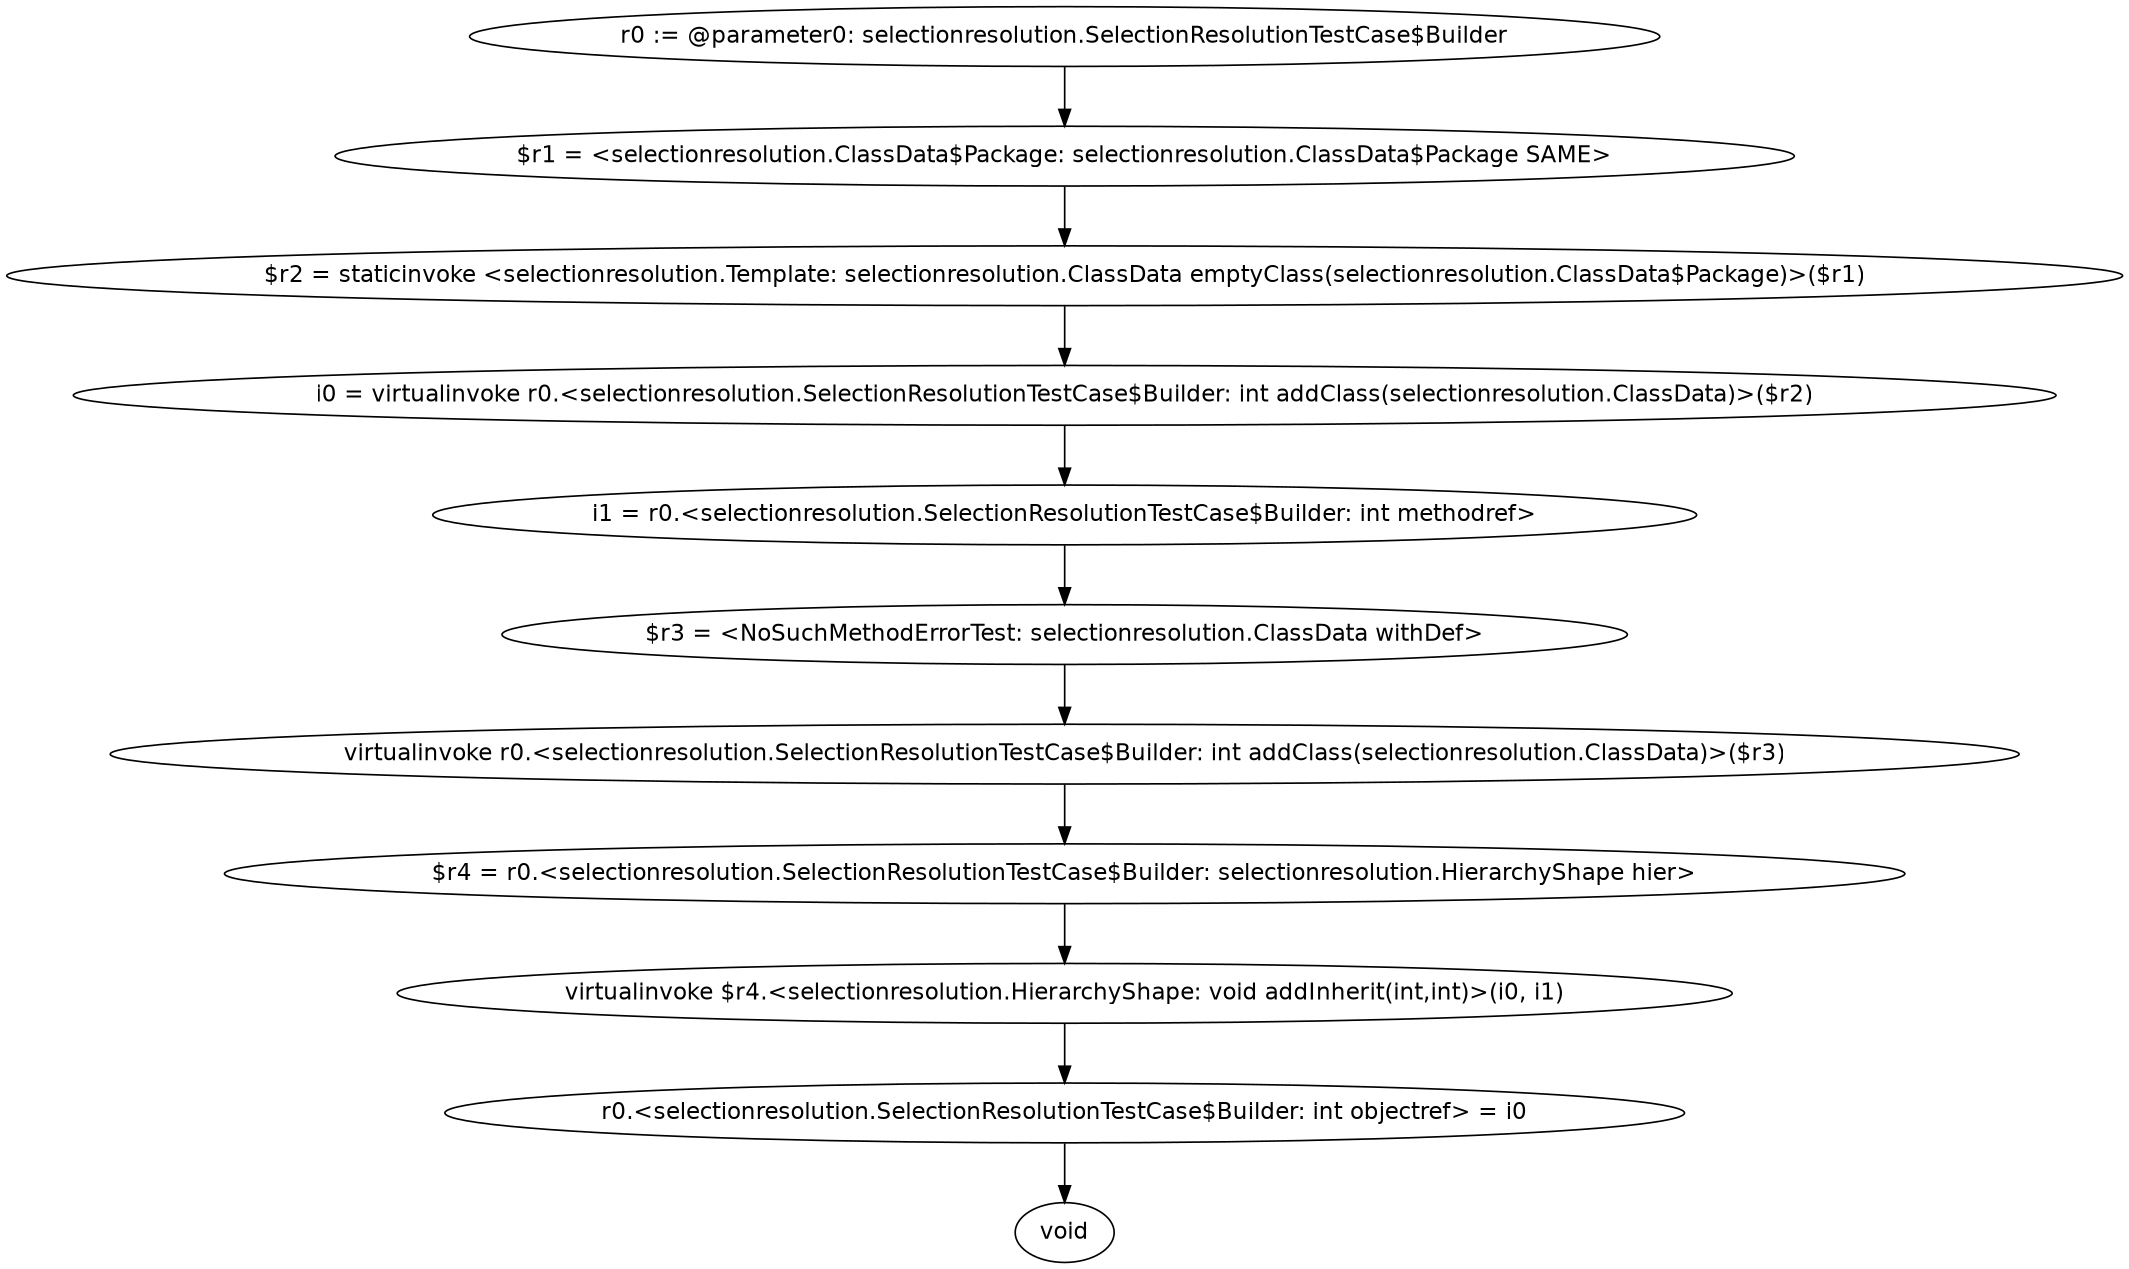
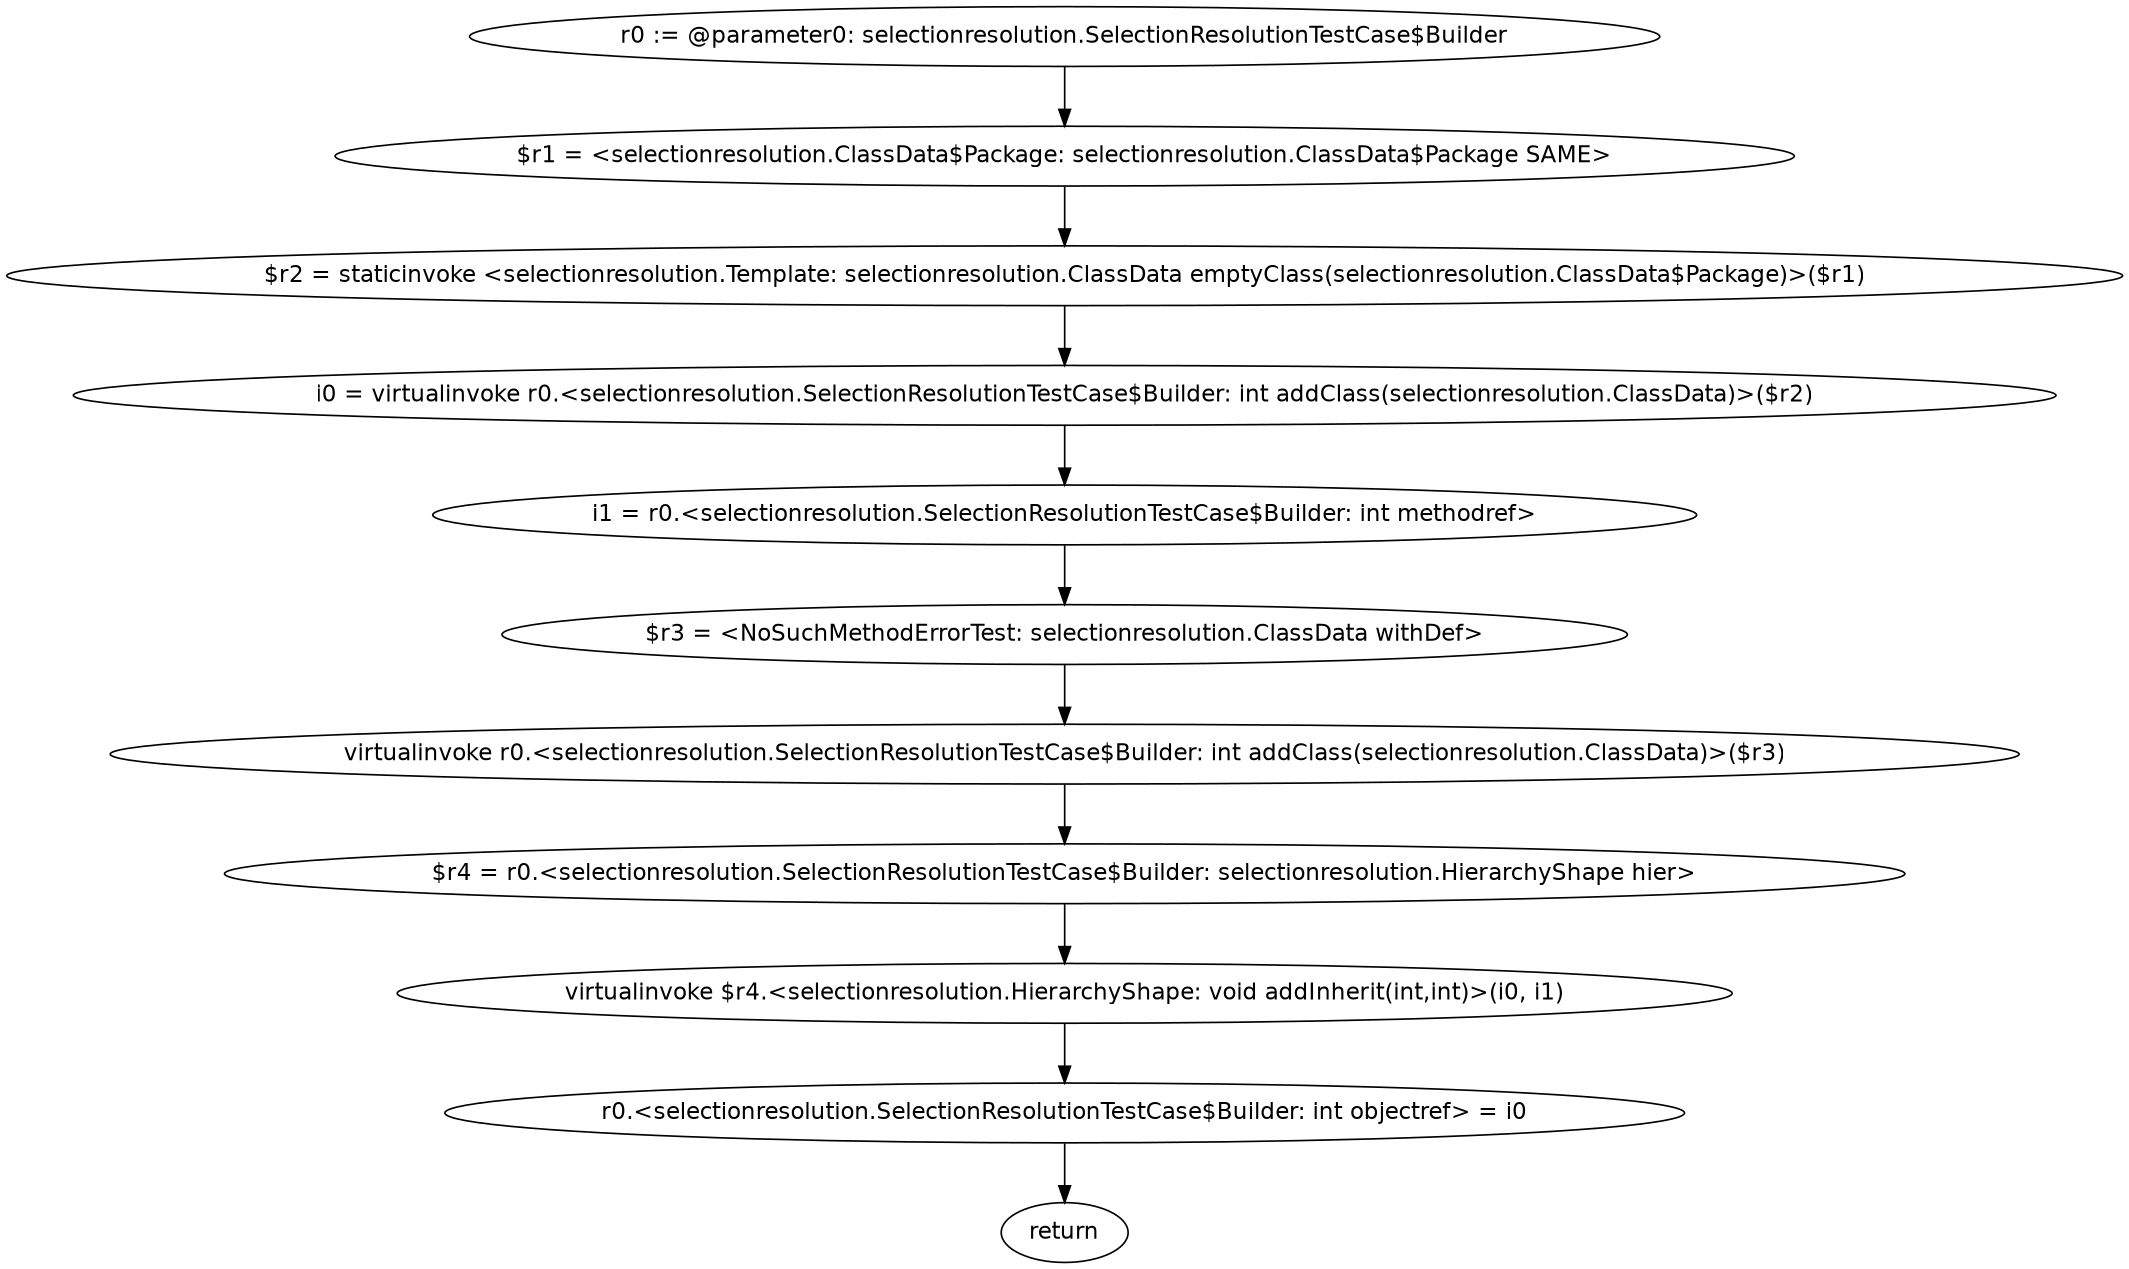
node "void": label "void" -> "return"
